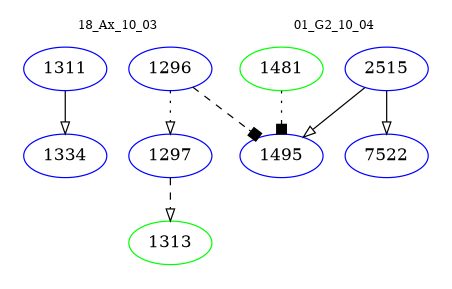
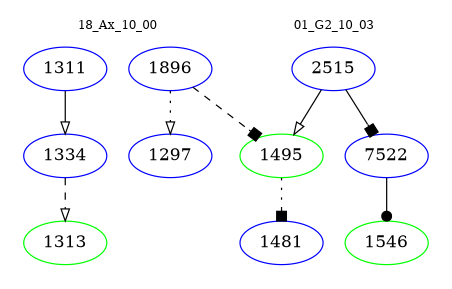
cluster "18_Ax_10_03": label "18_Ax_10_03" -> "18_Ax_10_00"
cluster "01_G2_10_04": label "01_G2_10_04" -> "01_G2_10_03"
node "1296": label "1296" -> "1896"
node "1481": color green -> blue
edge "1481" -> "1495": reversed
edge "2515" -> "7522": arrowhead onormal -> box
node "1495": color blue -> green
edge "1297" -> "1313": now "1334" -> "1313"
node "1546": added
